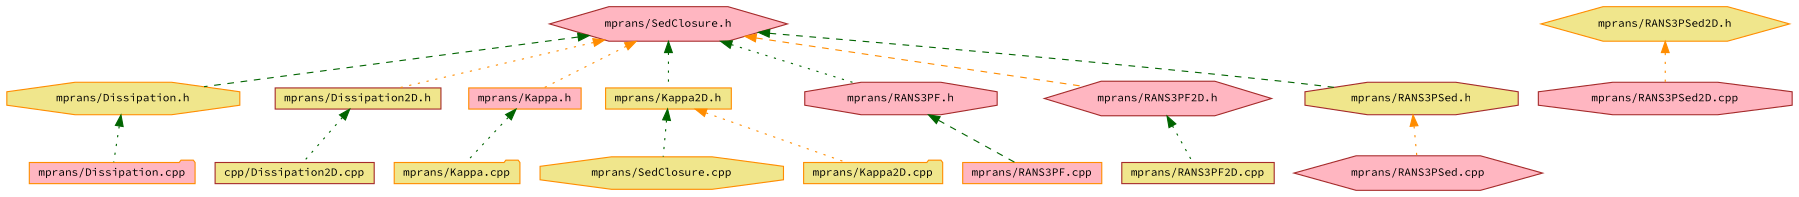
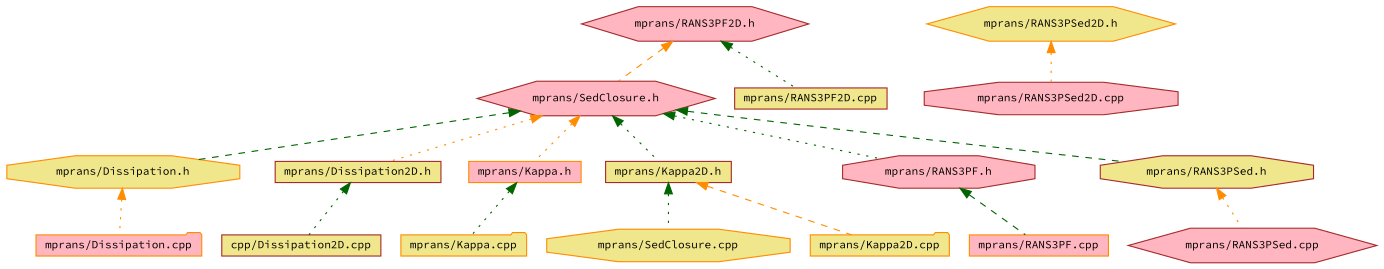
edge "mprans/RANS3PF2D.h" -> "mprans/SedClosure.h": reversed
node "mprans/Kappa2D.h": color darkorange -> brown
edge "mprans/Kappa2D.cpp" -> "mprans/Kappa2D.h": style dotted -> dashed
edge "mprans/Dissipation.cpp" -> "mprans/Dissipation.h": color darkgreen -> darkorange
